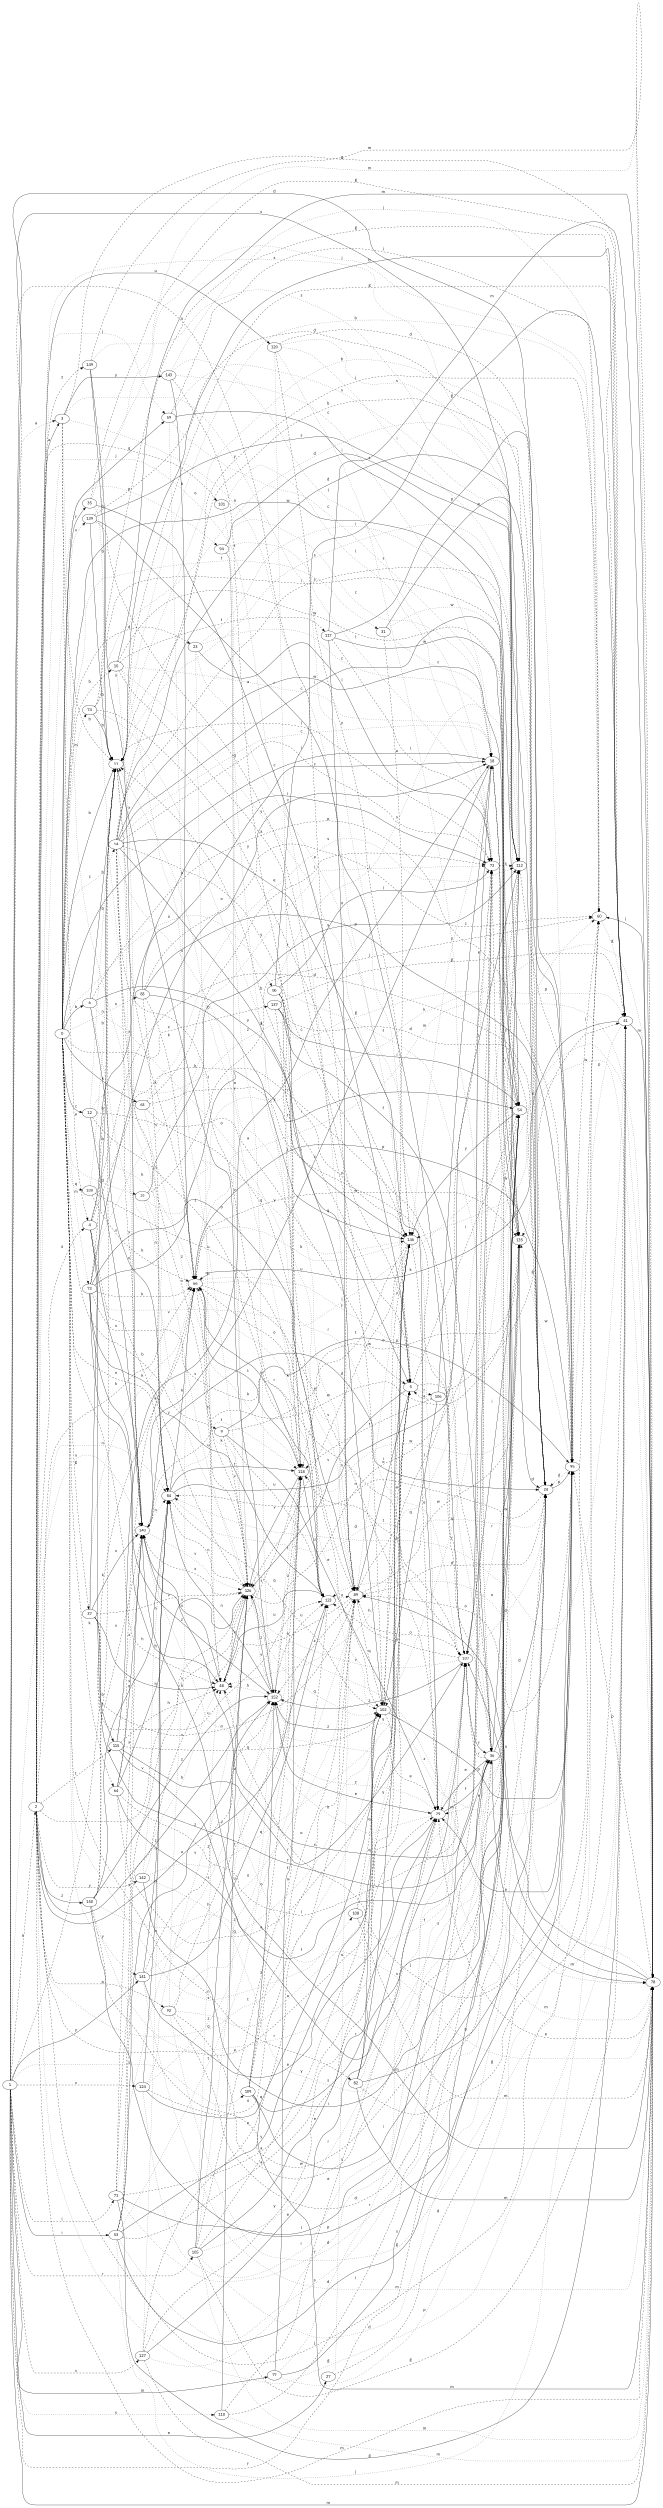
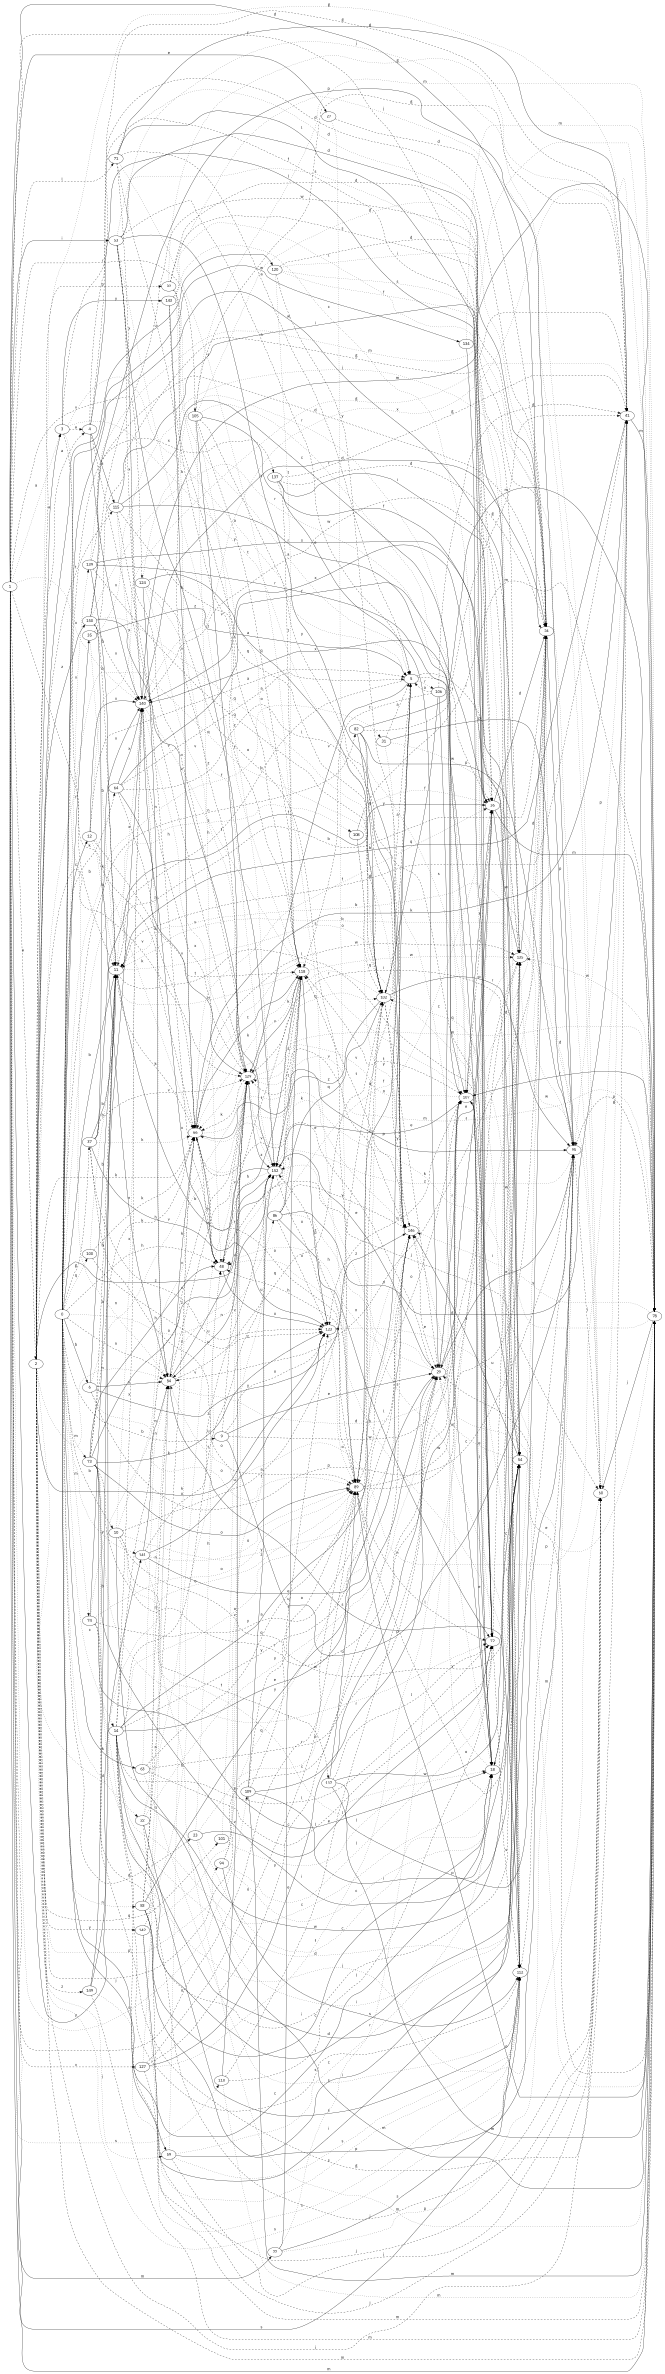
node "134": added
node "126": label "126" -> "129"
